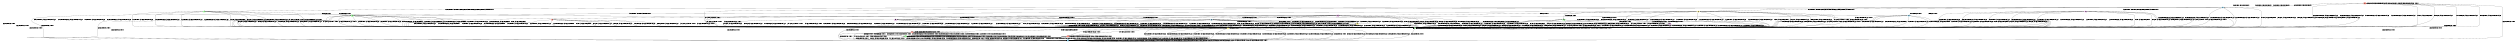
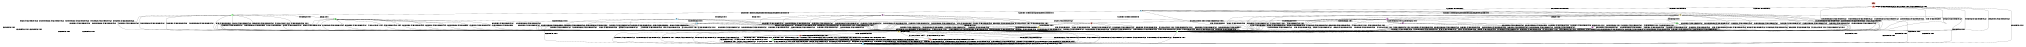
node "__start0": added
edge "s29" -> "s18": label "CERTIFICATE_VERIFY / TIMEOUT" -> "CERTIFICATE_WARNING / TIMEOUT"
edge "s18" -> "s3": added, label "CHANGE_CIPHER_SPEC / TIMEOUT"
